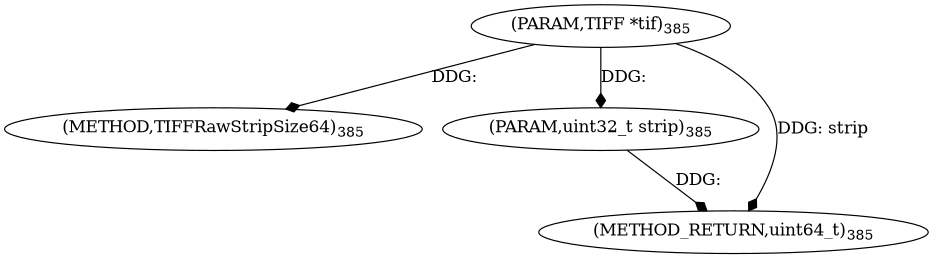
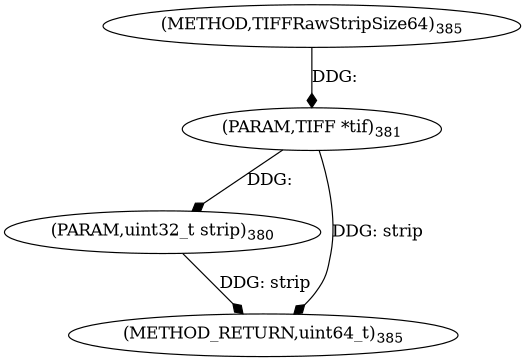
node "(PARAM,TIFF *tif)": text "385" -> "381"
edge "(PARAM,TIFF *tif)" -> "(METHOD,TIFFRawStripSize64)": reversed
node "(PARAM,uint32_t strip)": text "385" -> "380"
edge "(PARAM,uint32_t strip)" -> "(METHOD_RETURN,uint64_t)": label "DDG: " -> "DDG: strip"
